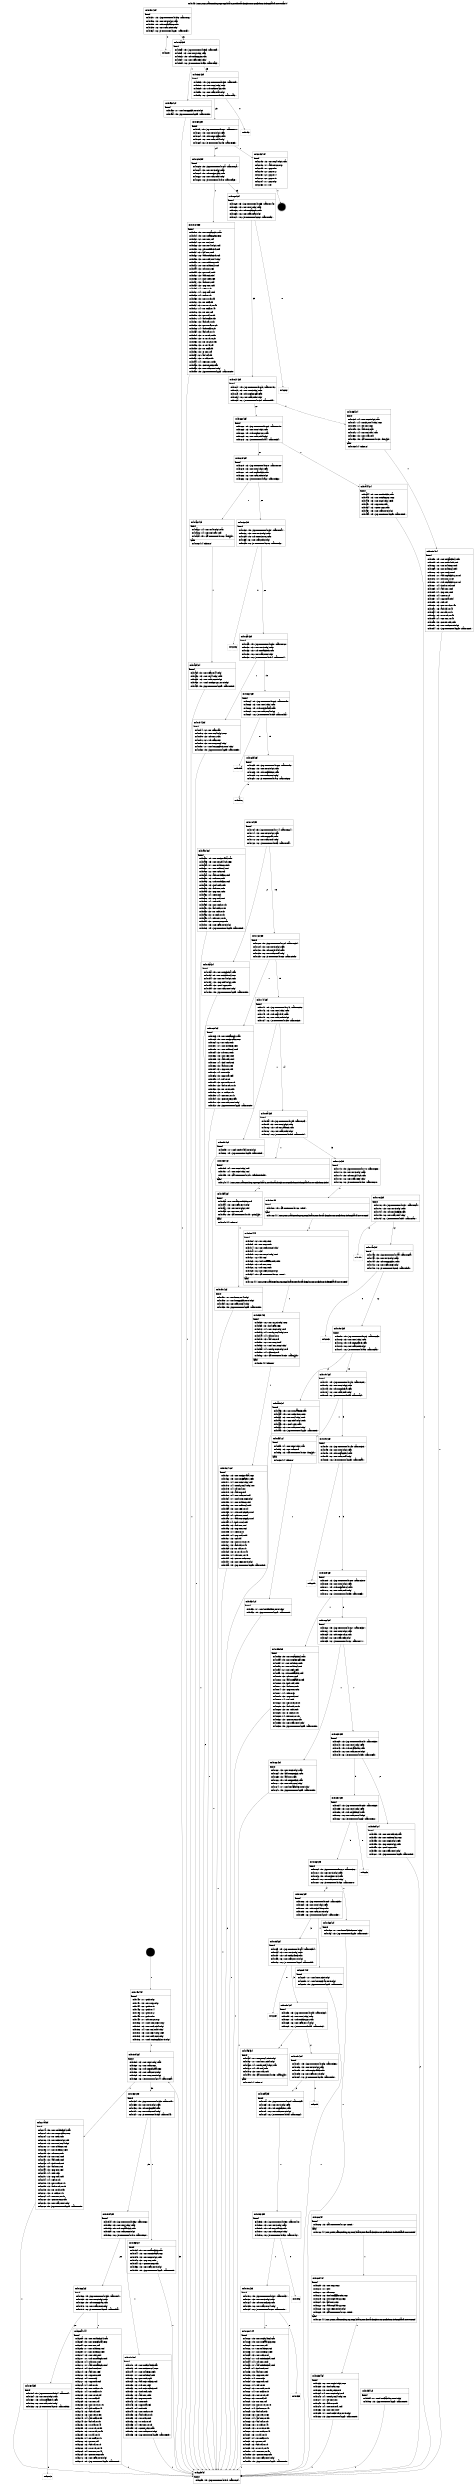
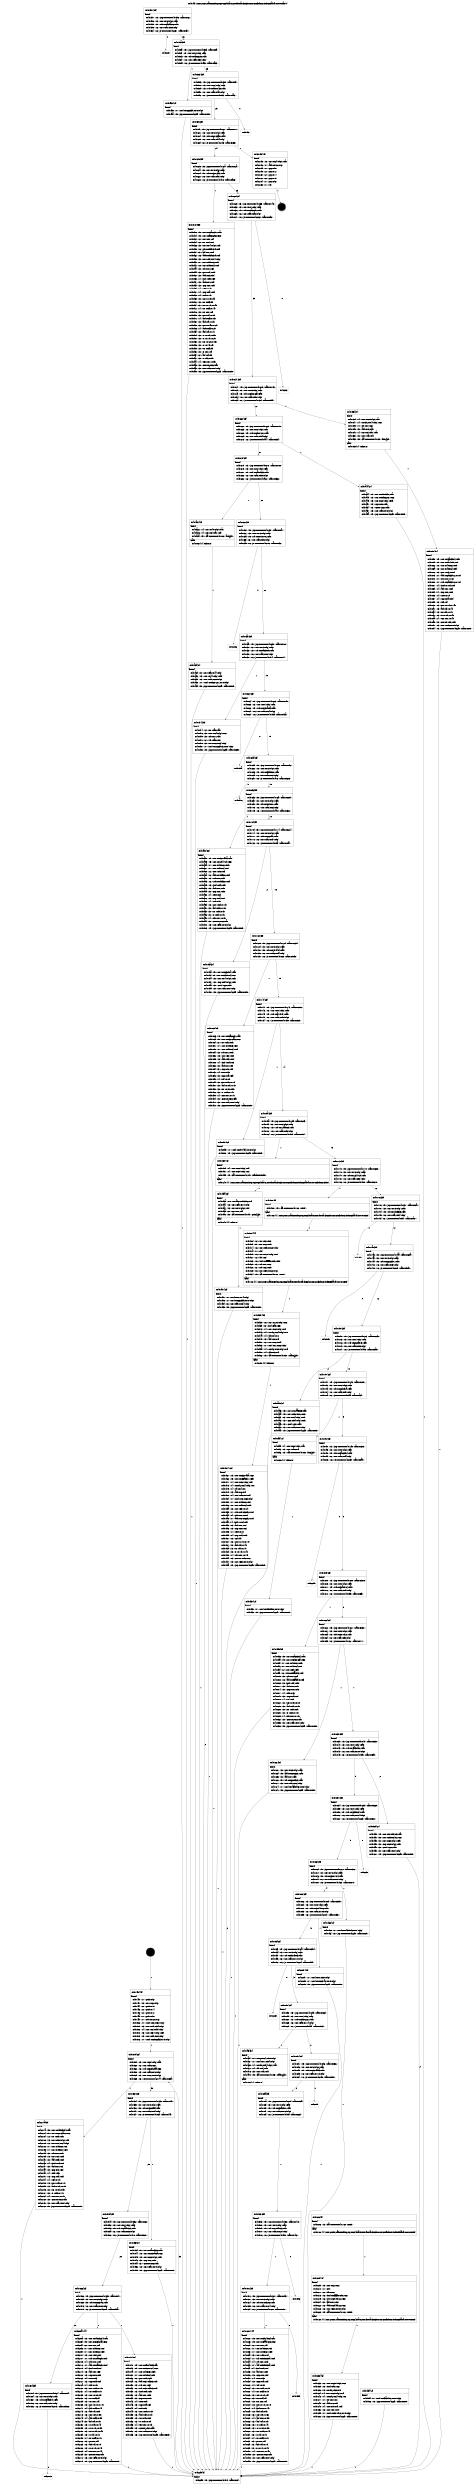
node "0x4016f6 [25]": added
edge "0x401773 [25]" -> "0x40178c [25]": added, label "12"
edge "0x40154d [25]" -> "0x401d10 [88]": now "0x401566 [25]" -> "0x401d10 [88]"
